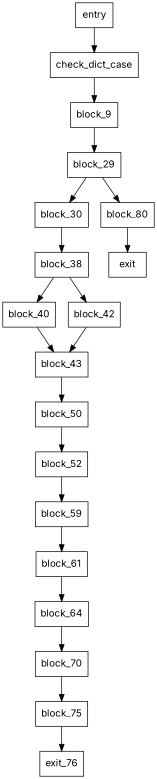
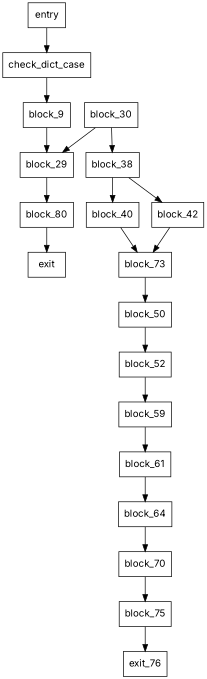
edge "block_29" -> "block_30": reversed
node "block_43": label "block_43" -> "block_73"
